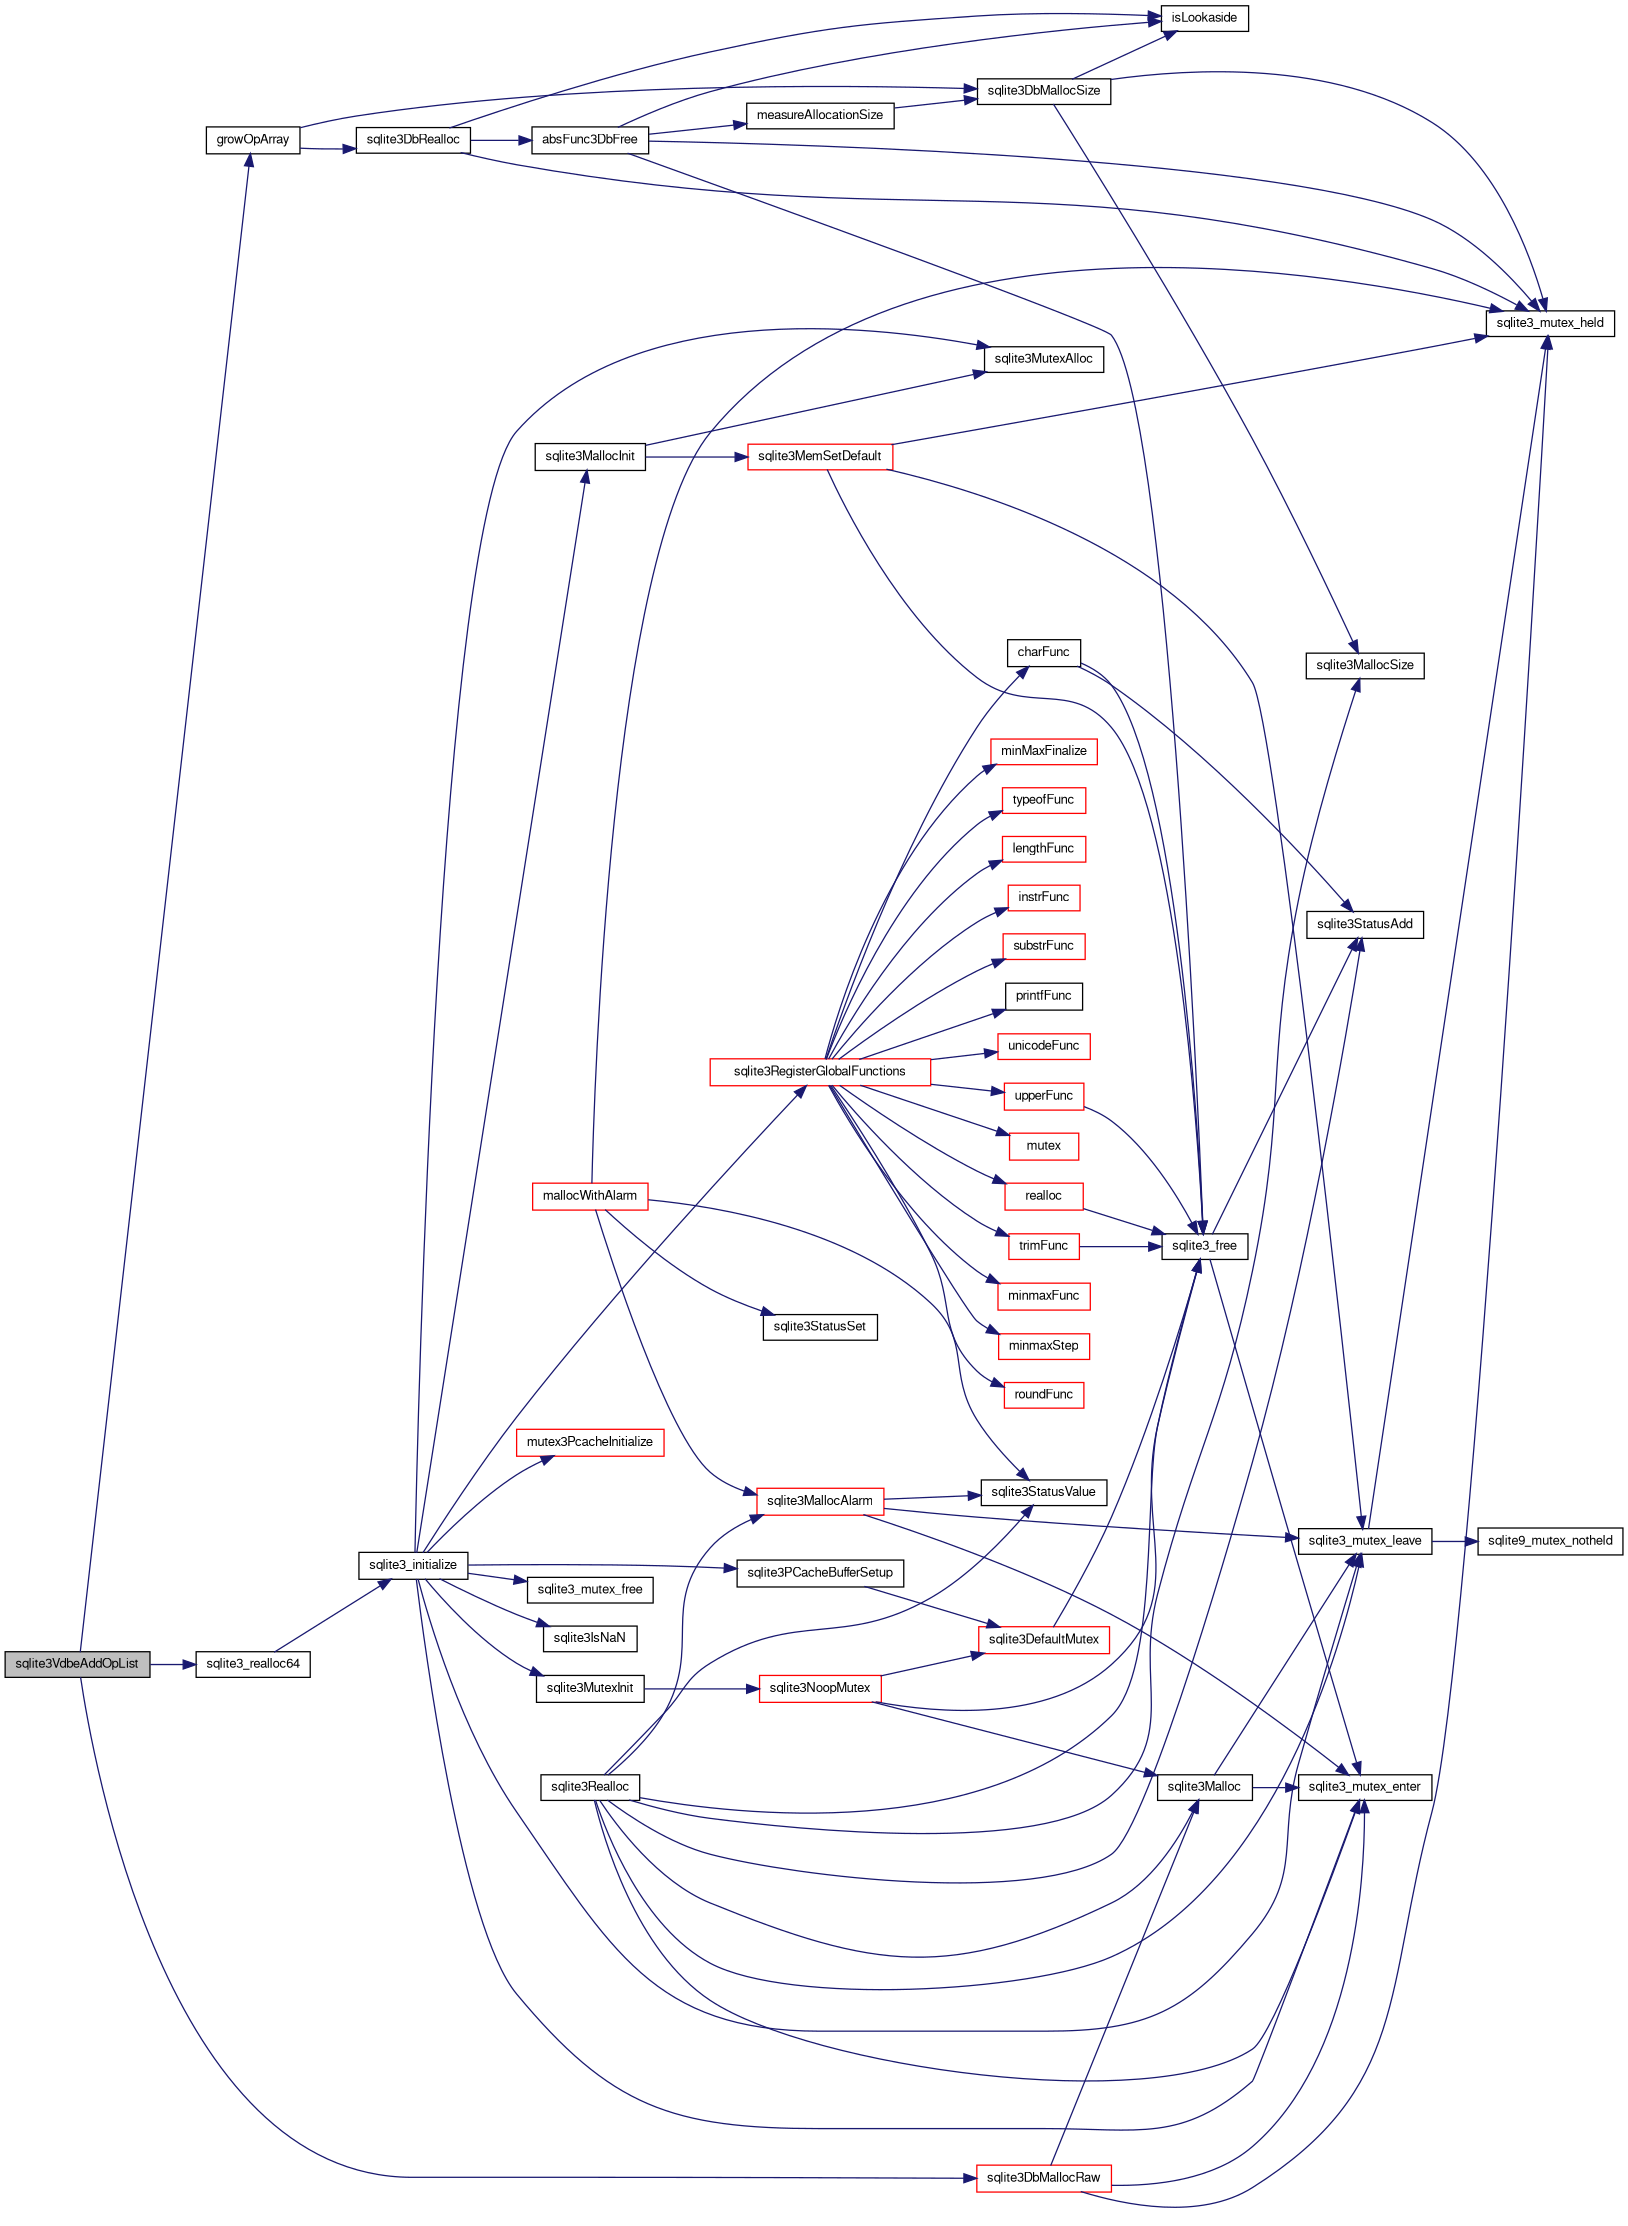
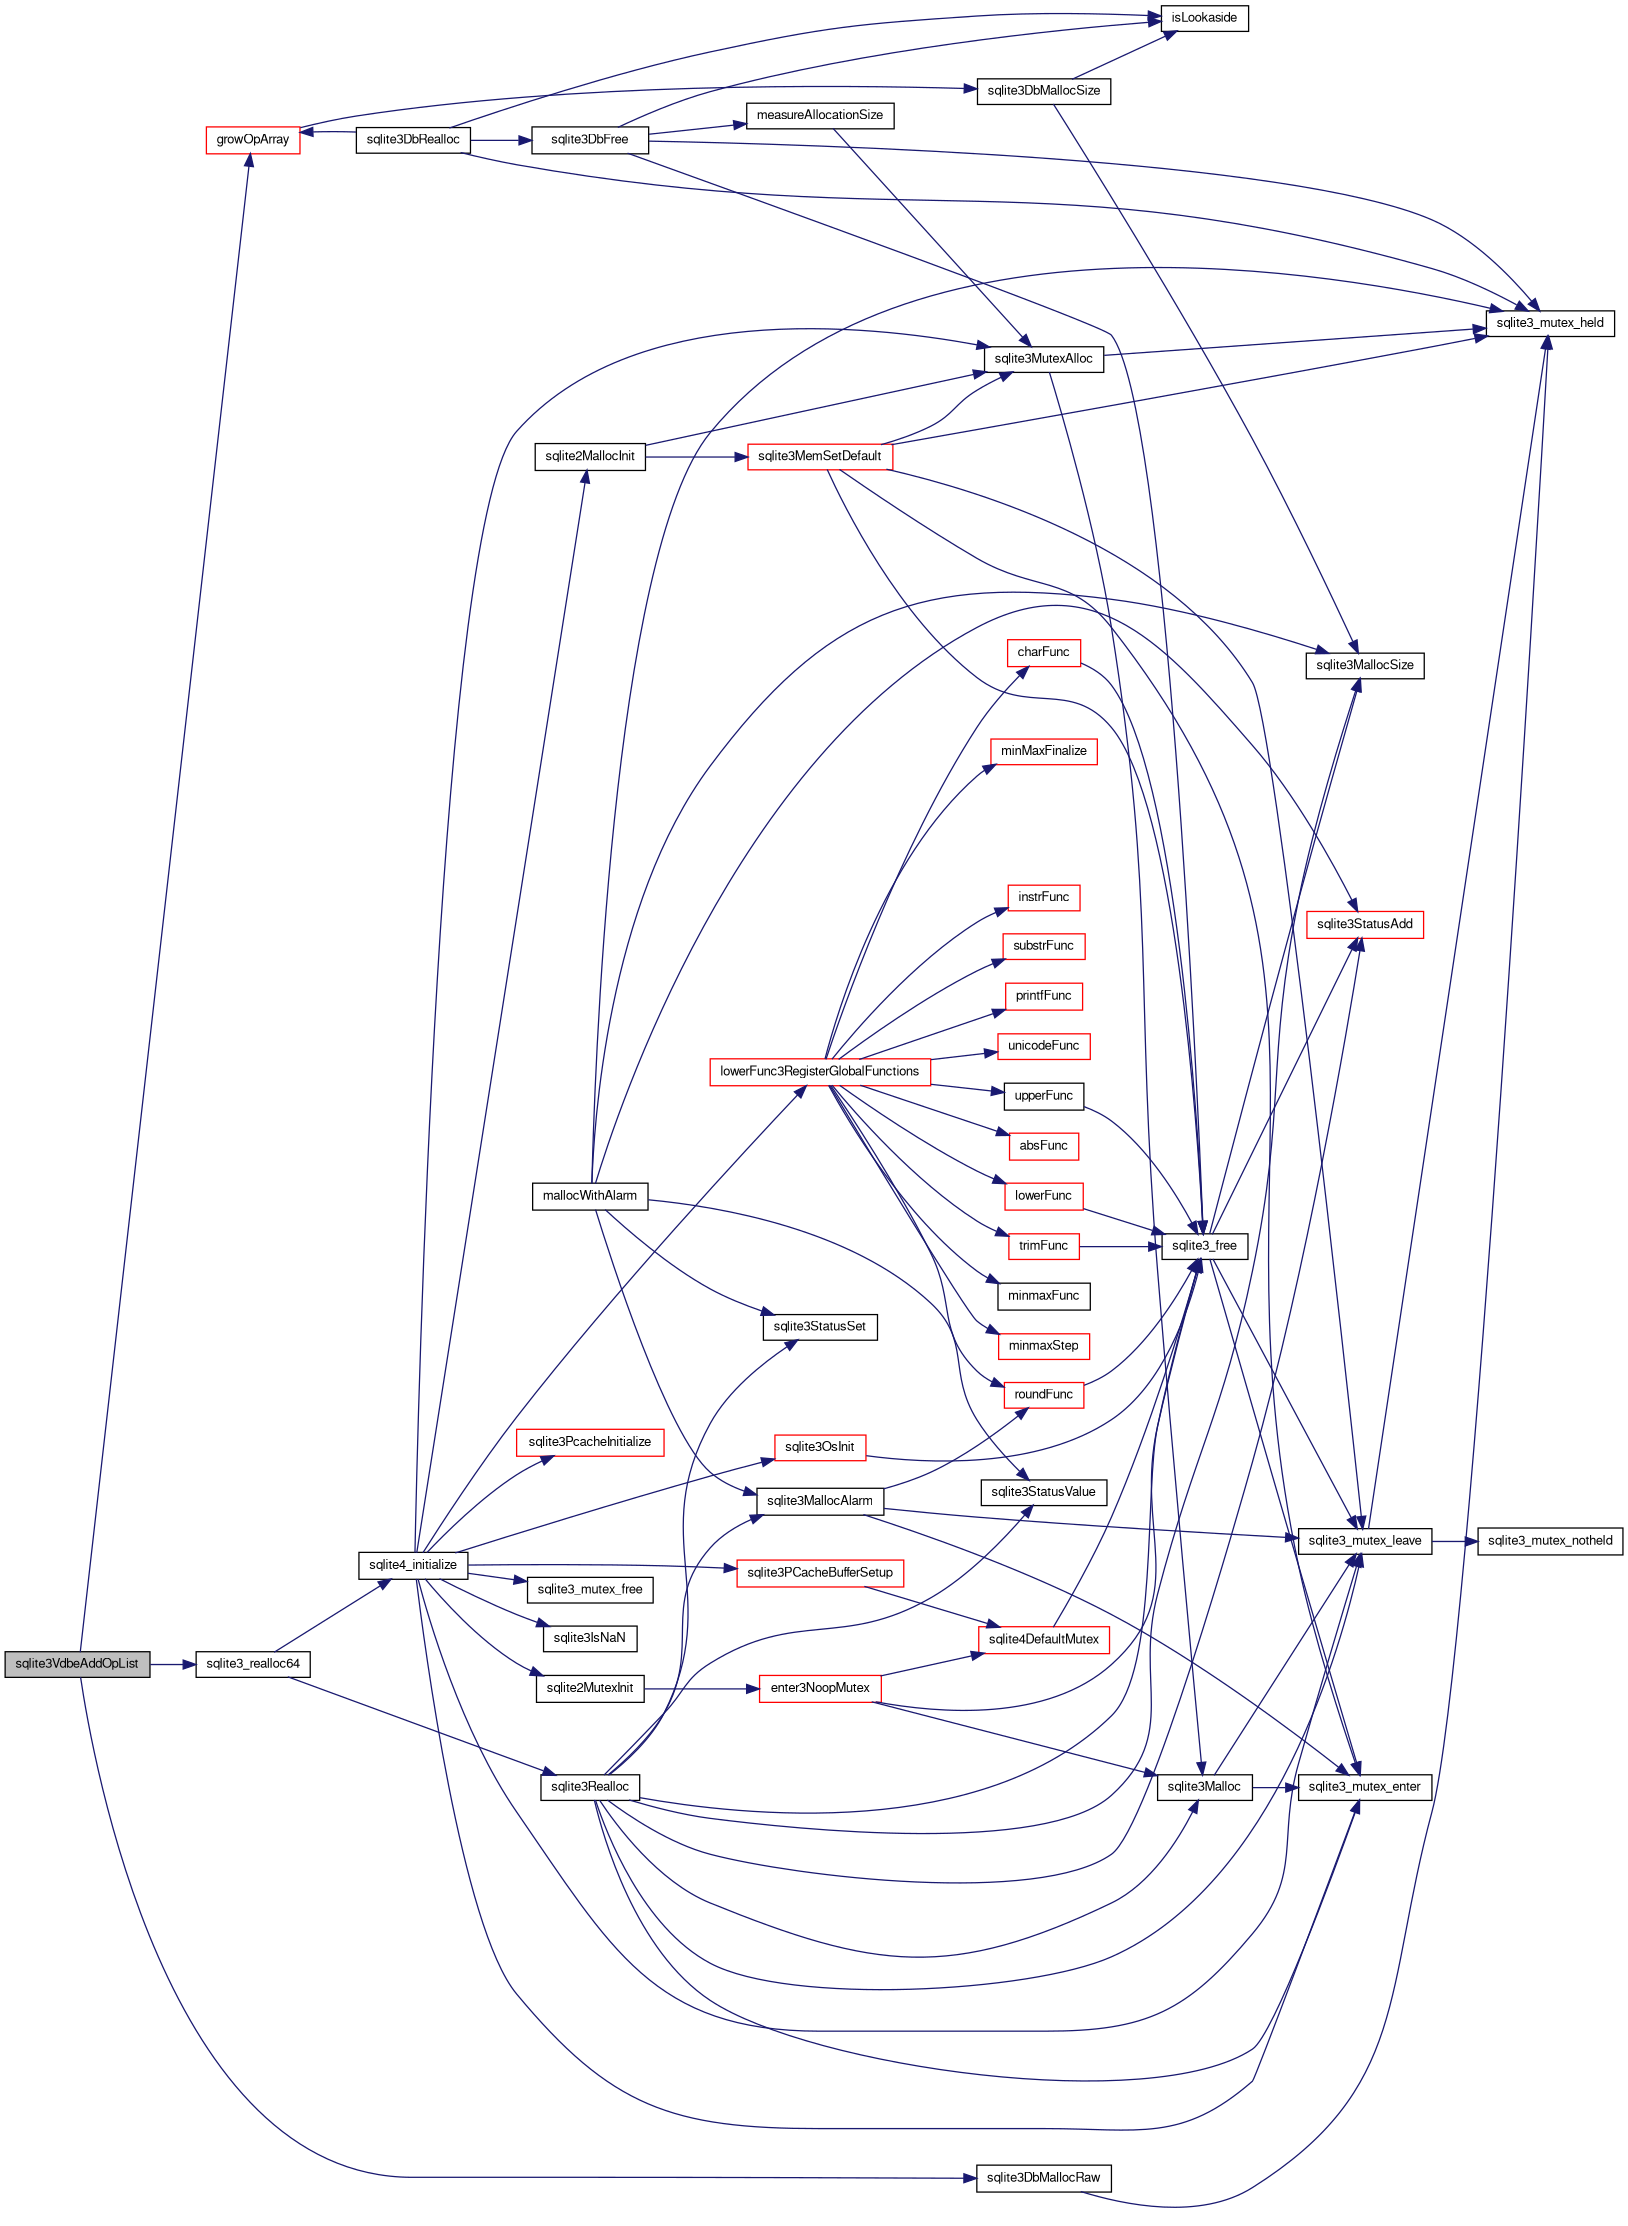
edge "sqlite3DbMallocSize" -> "sqlite3_mutex_held": now "sqlite3MutexAlloc" -> "sqlite3_mutex_held"
edge "measureAllocationSize" -> "sqlite3DbMallocSize": now "measureAllocationSize" -> "sqlite3MutexAlloc"
node "growOpArray": color black -> red
node "absFunc3DbFree": label "absFunc3DbFree" -> "sqlite3DbFree"
edge "growOpArray" -> "sqlite3DbRealloc": reversed
edge "sqlite3MemSetDefault" -> "sqlite3MutexAlloc": added
node "sqlite3MallocInit": label "sqlite3MallocInit" -> "sqlite2MallocInit"
node "charFunc": color black -> red
edge "mallocWithAlarm" -> "sqlite3MallocSize": added
edge "charFunc" -> "sqlite3StatusAdd": now "mallocWithAlarm" -> "sqlite3StatusAdd"
node "typeofFunc": removed
node "lengthFunc": removed
node "sqlite3StatusAdd": color black -> red
edge "sqlite3_free" -> "sqlite3MallocSize": added
node "printfFunc": color black -> red
node "sqlite3RegisterGlobalFunctions": label "sqlite3RegisterGlobalFunctions" -> "lowerFunc3RegisterGlobalFunctions"
node "upperFunc": color red -> black
node "mutex": label "mutex" -> "absFunc"
node "mallocWithAlarm": color red -> black
node "realloc": label "realloc" -> "lowerFunc"
node "minmaxFunc": color red -> black
edge "roundFunc" -> "sqlite3_free": added
edge "sqlite3_free" -> "sqlite3_mutex_leave": added
node "mutex3PcacheInitialize": label "mutex3PcacheInitialize" -> "sqlite3PcacheInitialize"
node "sqlite3OsInit": added
edge "sqlite3MallocAlarm" -> "sqlite3StatusValue": now "sqlite3MallocAlarm" -> "roundFunc"
node "sqlite3MallocAlarm": color red -> black
node "sqlite9_mutex_notheld": label "sqlite9_mutex_notheld" -> "sqlite3_mutex_notheld"
edge "sqlite3Realloc" -> "sqlite3StatusSet": added
node "sqlite3_initialize": label "sqlite3_initialize" -> "sqlite4_initialize"
node "sqlite3PCacheBufferSetup": color black -> red
node "sqlite3DefaultMutex": label "sqlite3DefaultMutex" -> "sqlite4DefaultMutex"
node "sqlite3MutexInit": label "sqlite3MutexInit" -> "sqlite2MutexInit"
node "sqlite3NoopMutex": label "sqlite3NoopMutex" -> "enter3NoopMutex"
edge "sqlite3_realloc64" -> "sqlite3Realloc": added
edge "sqlite3DbMallocRaw" -> "sqlite3Malloc": now "sqlite3MutexAlloc" -> "sqlite3Malloc"
edge "sqlite3DbMallocRaw" -> "sqlite3_mutex_enter": now "sqlite3MemSetDefault" -> "sqlite3_mutex_enter"
node "sqlite3DbMallocRaw": color red -> black
